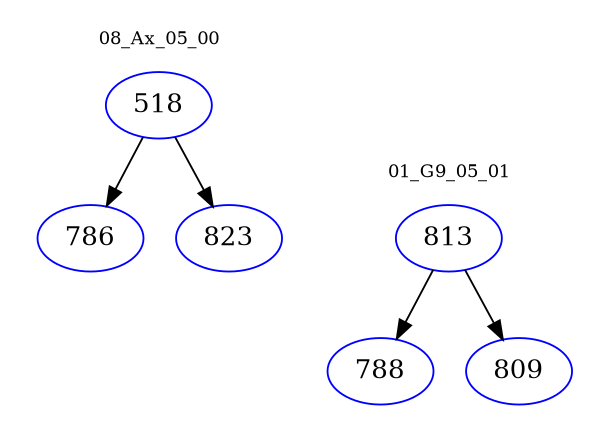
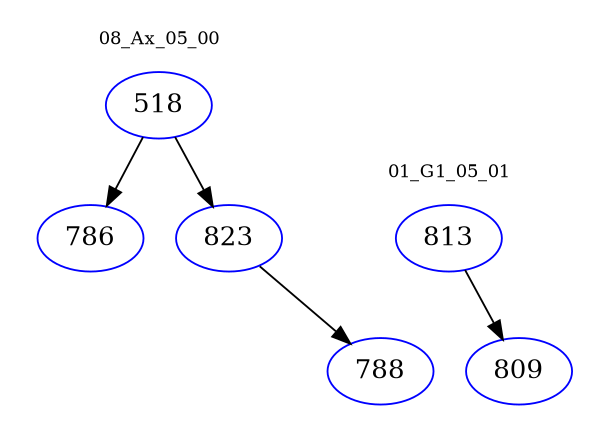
cluster "01_G9_05_01": label "01_G9_05_01" -> "01_G1_05_01"
edge "813" -> "788": now "823" -> "788"
